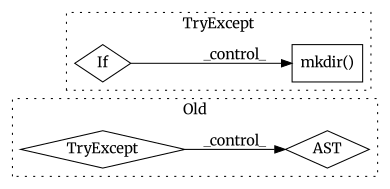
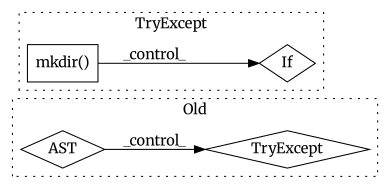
edge "If" -> "mkdir()": reversed
edge "TryExcept" -> "AST": reversed
